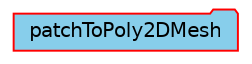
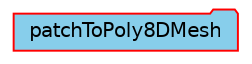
node "patchToPoly2DMesh": label "patchToPoly2DMesh" -> "patchToPoly8DMesh"
